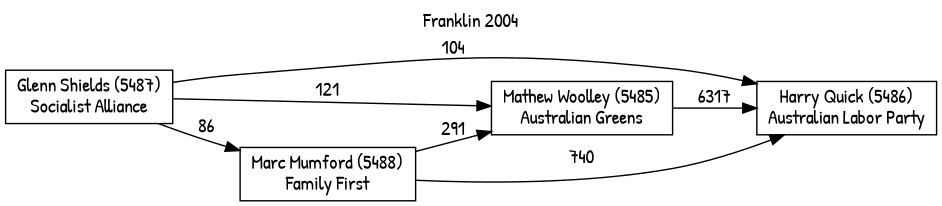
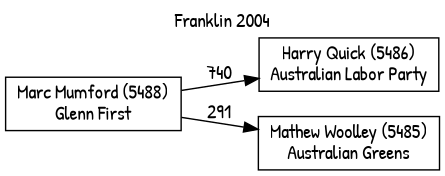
node "Glenn Shields (5487) Socialist Alliance": removed
edge "Mathew Woolley (5485) Australian Greens" -> "Harry Quick (5486) Australian Labor Party": removed, label "6317"
node "Marc Mumford (5488) Family First": label "Marc Mumford (5488) Family First" -> "Marc Mumford (5488) Glenn First"
